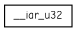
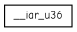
node "__iar_u32": label "__iar_u32" -> "__iar_u36"
